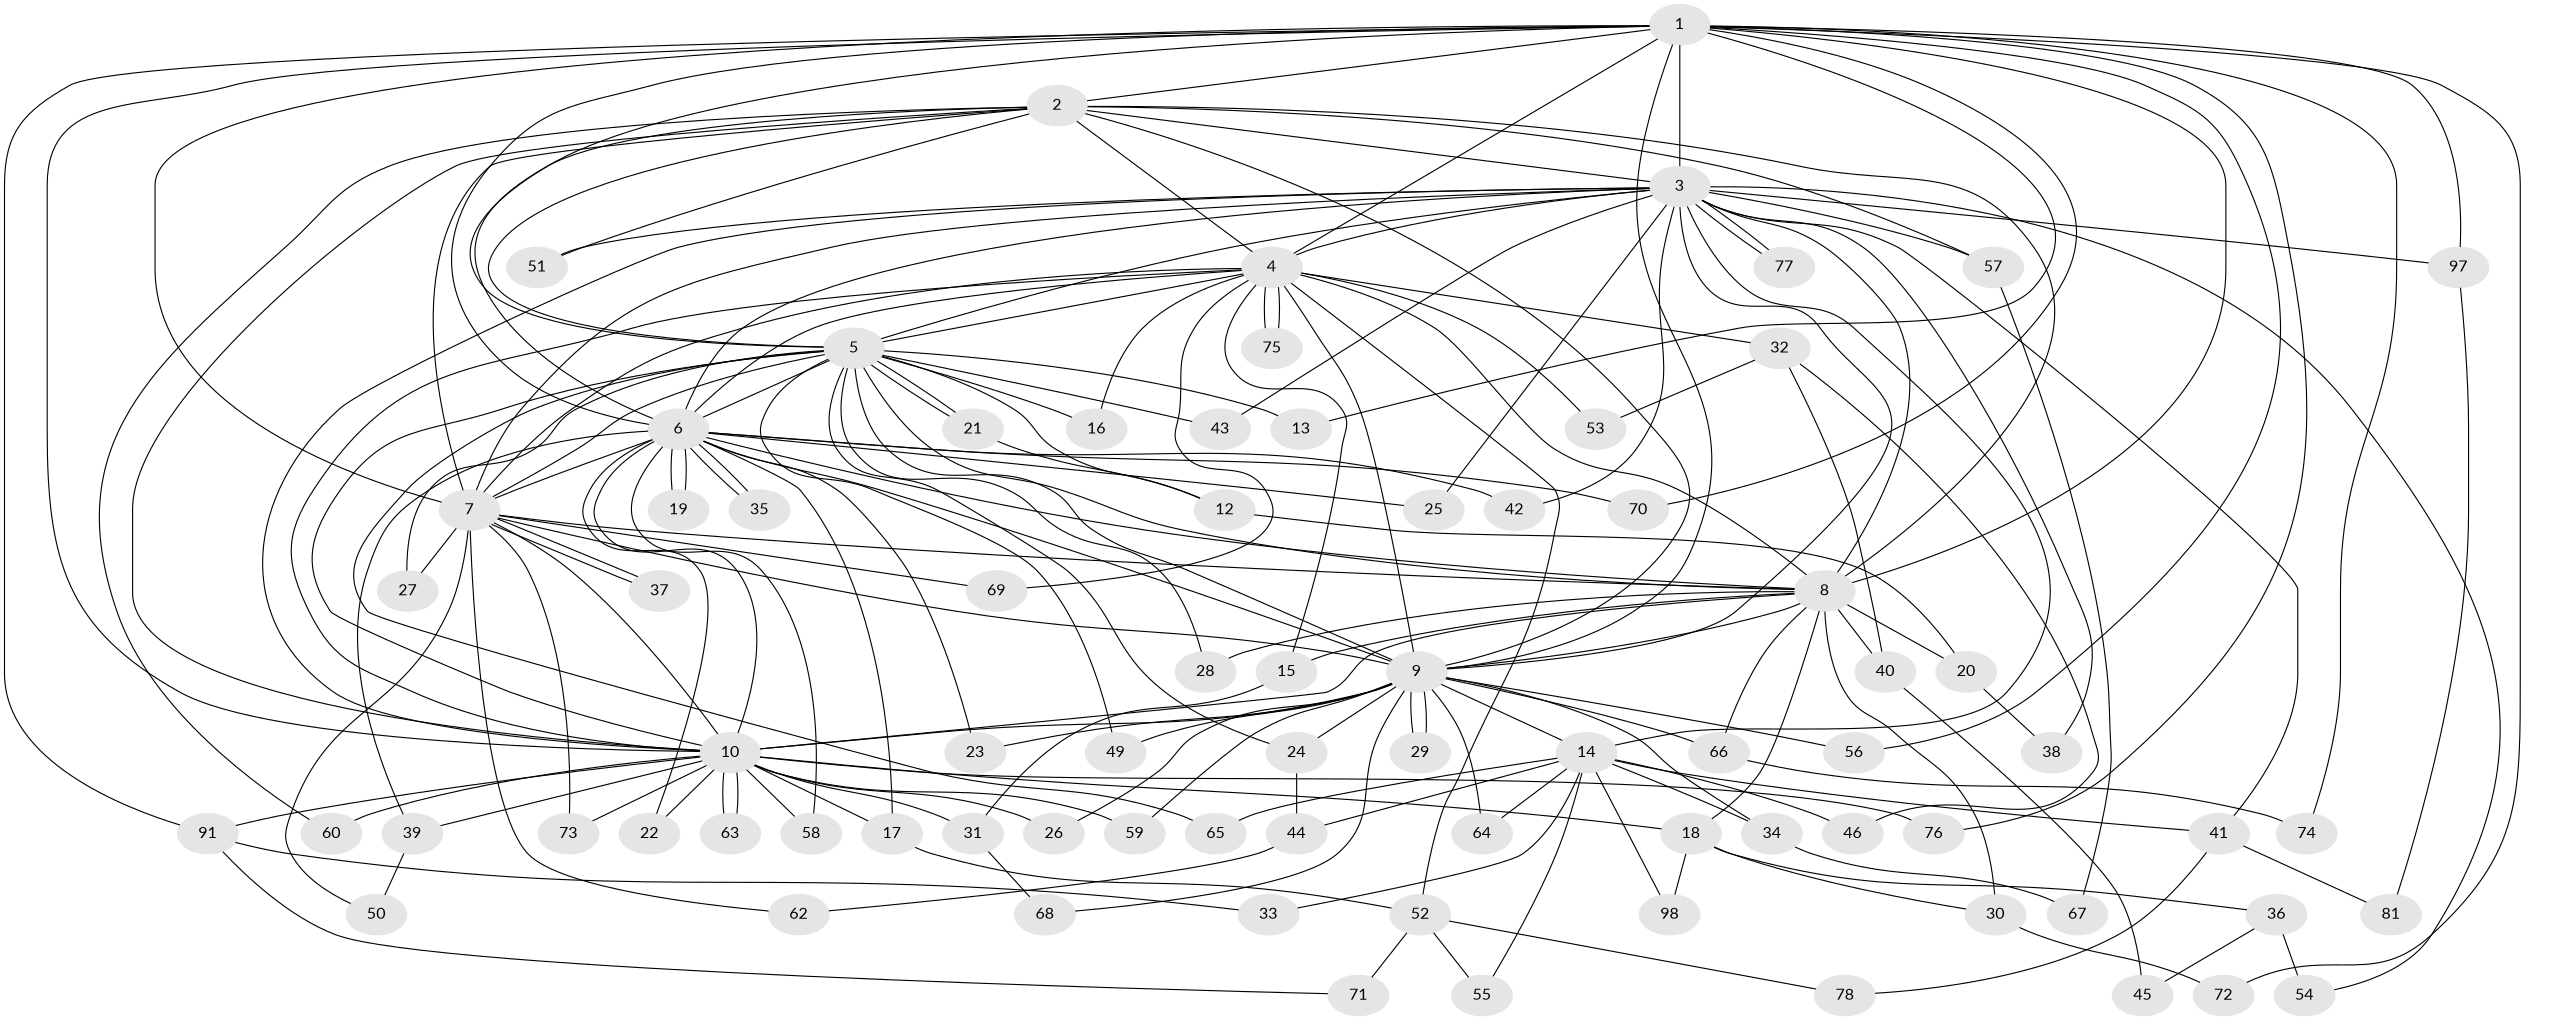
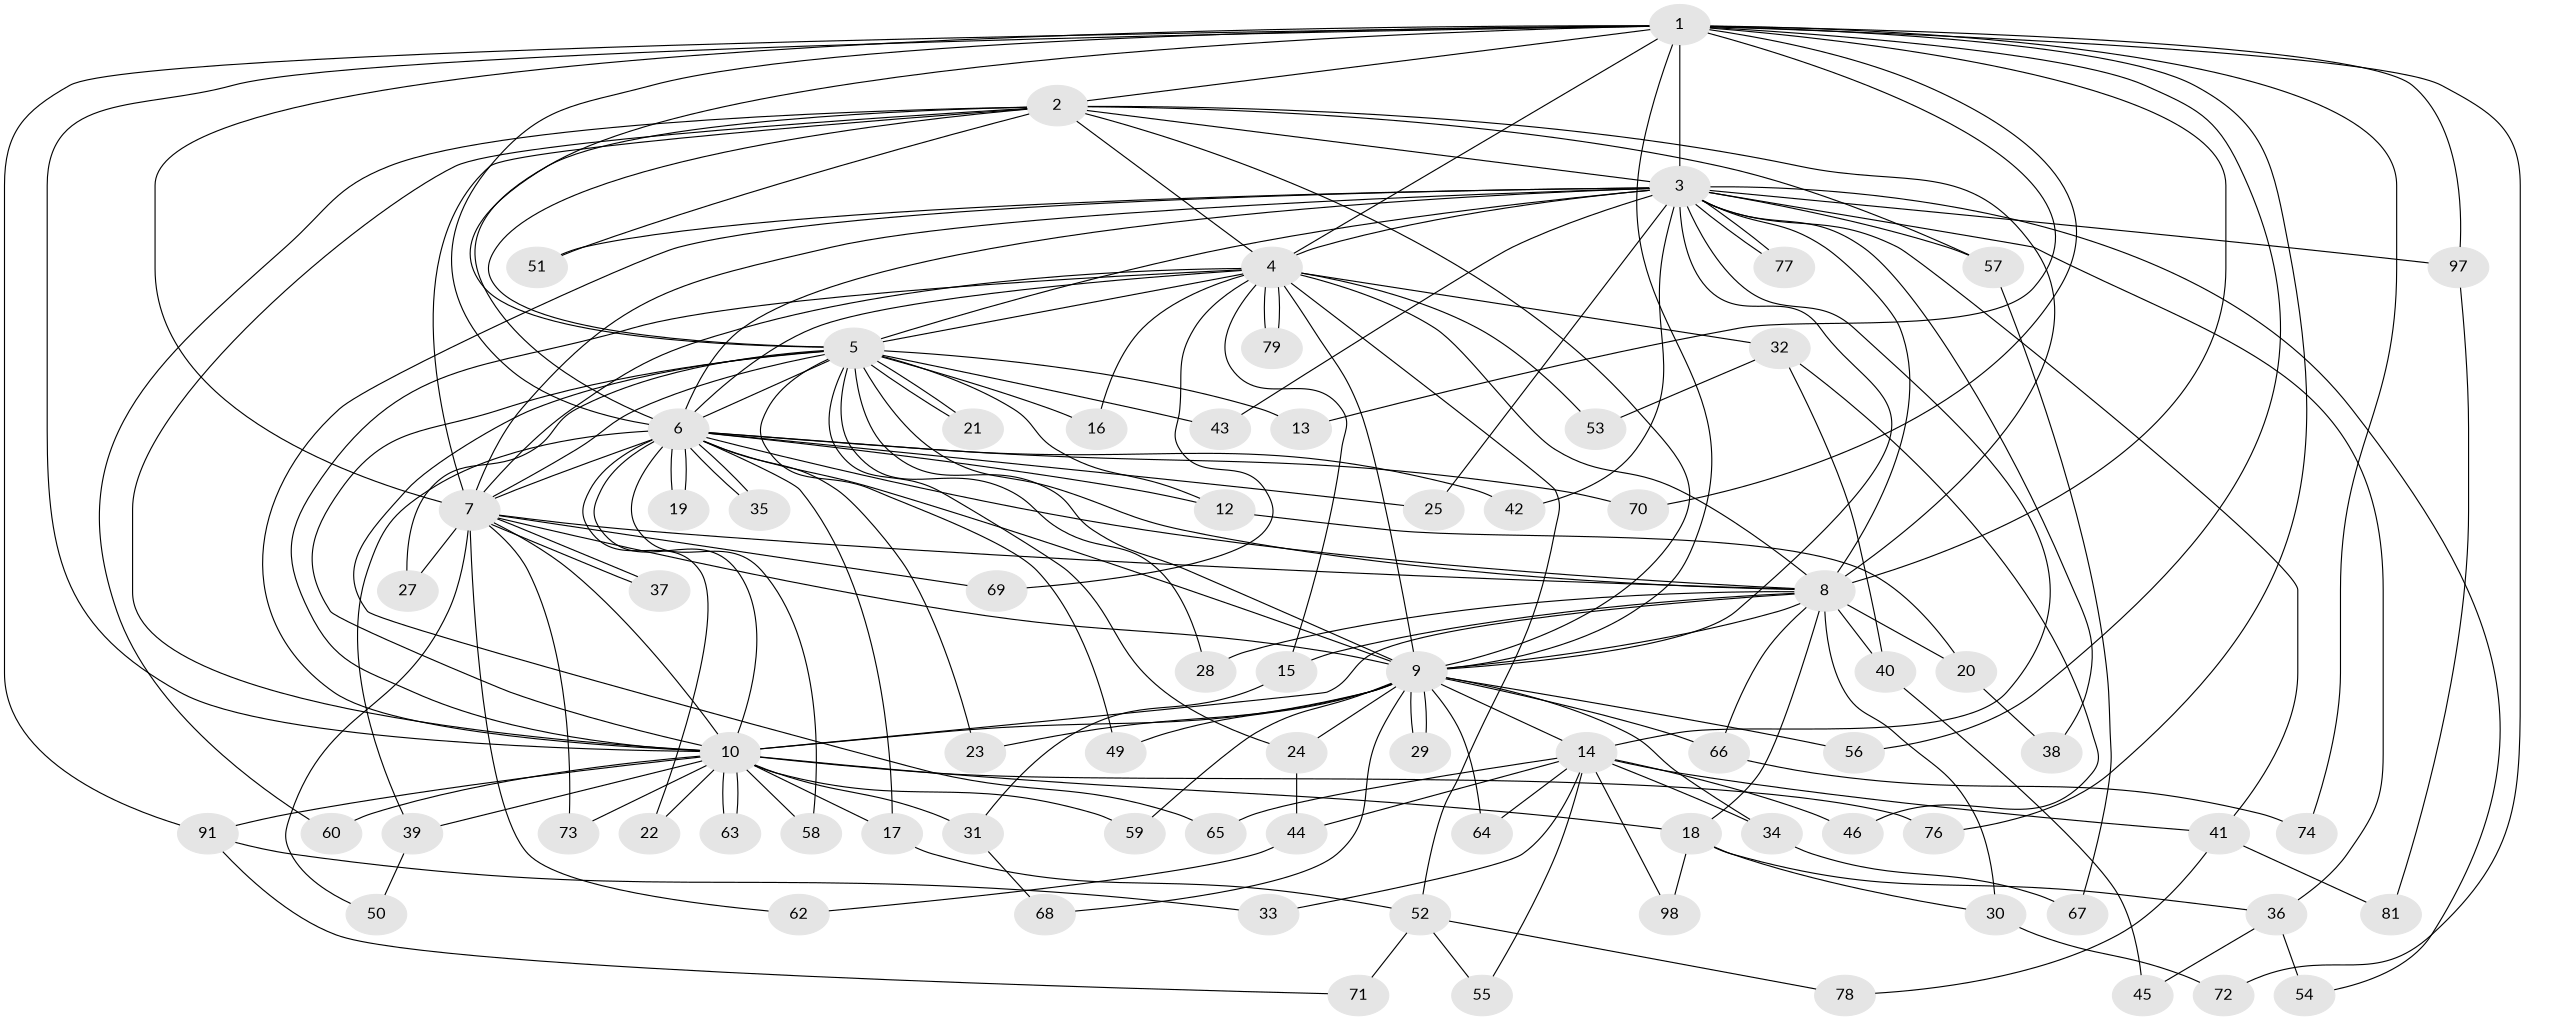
node "75": label "75" -> "79"
edge "3" -- "36": added
edge "21" -- "12": now "6" -- "12"
node "26": removed
